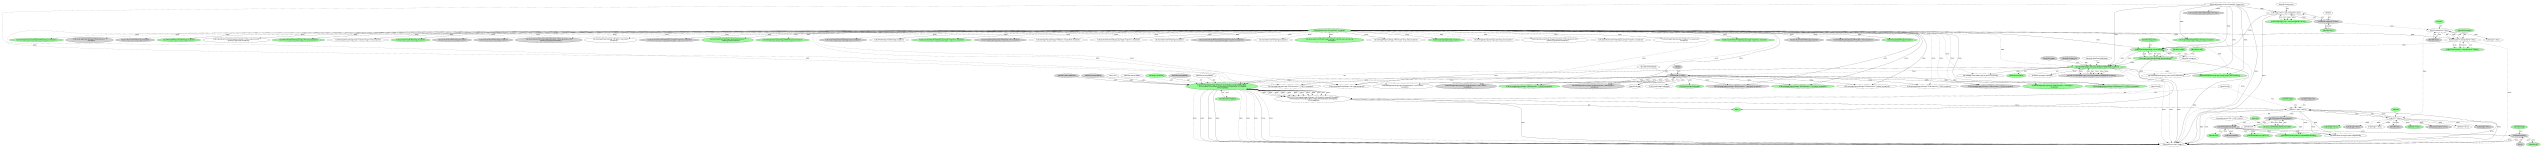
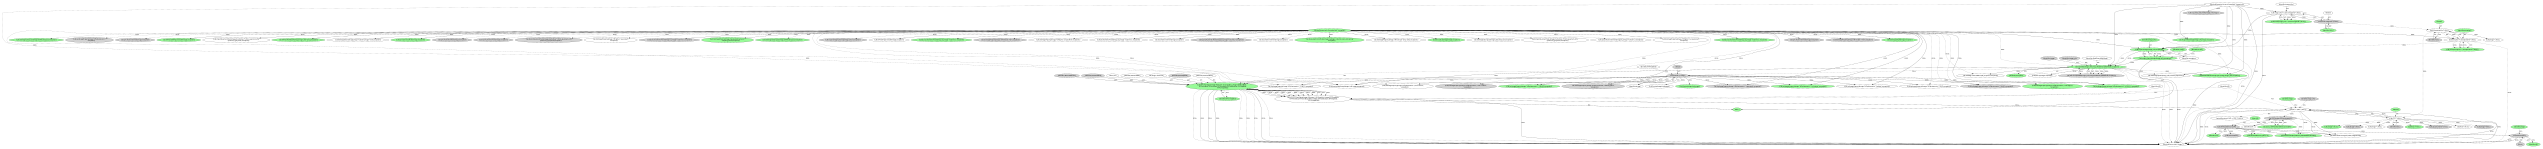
node "(Call,image->filename)": fillcolor palegreen -> white
